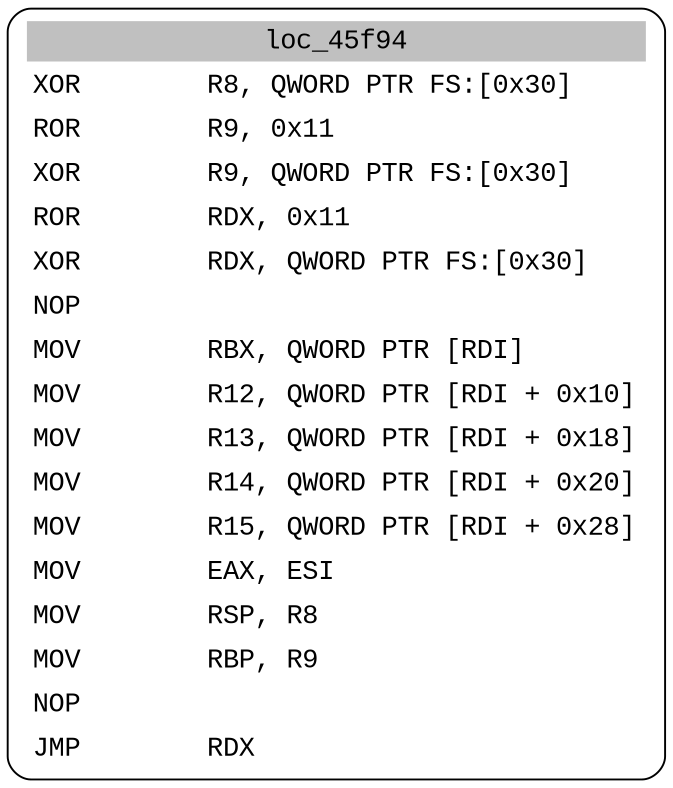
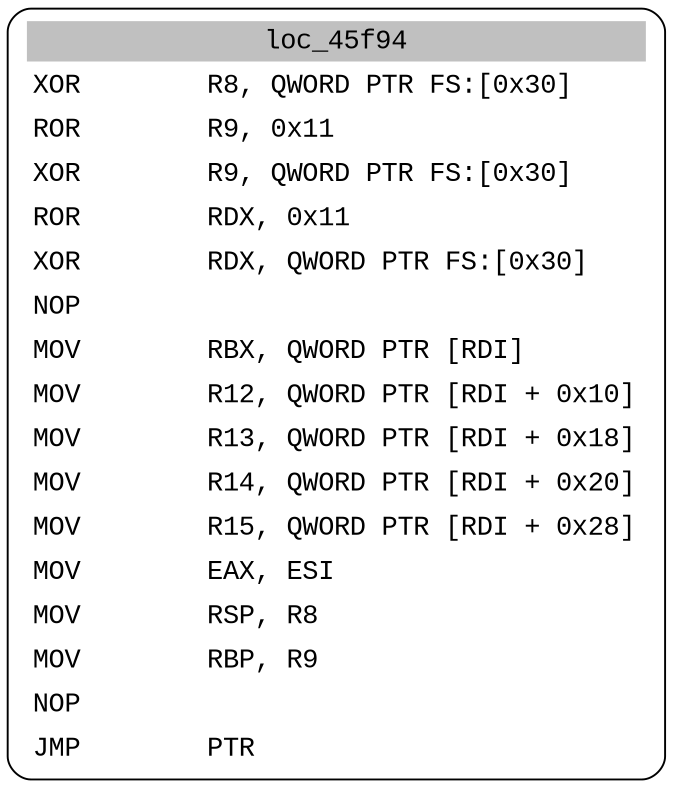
node "loc_45f94": text "JMP        RDX" -> "JMP        PTR"
